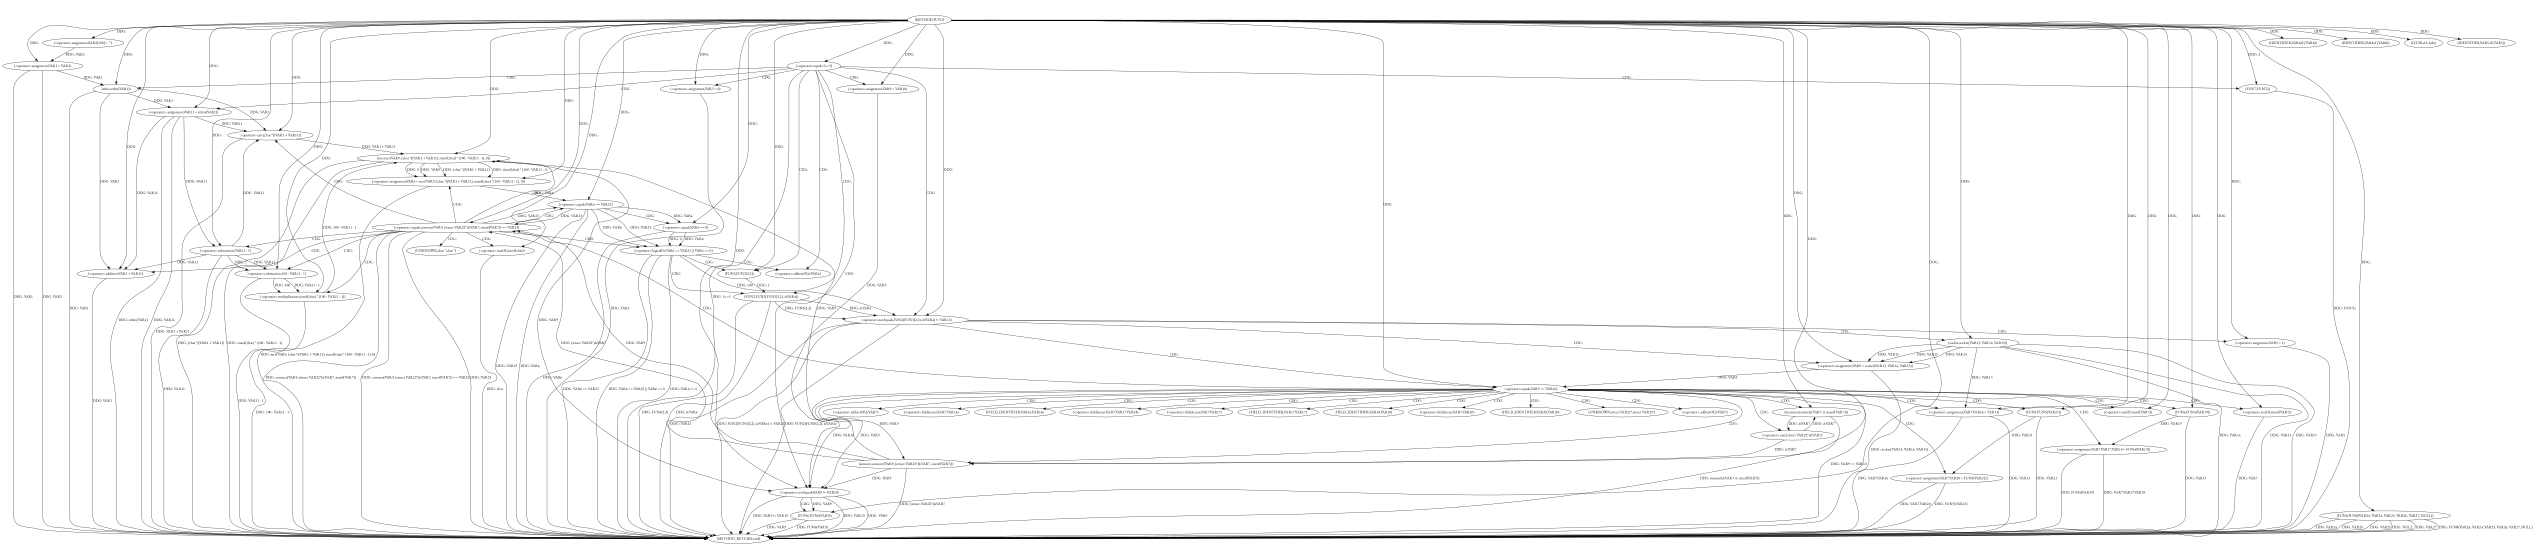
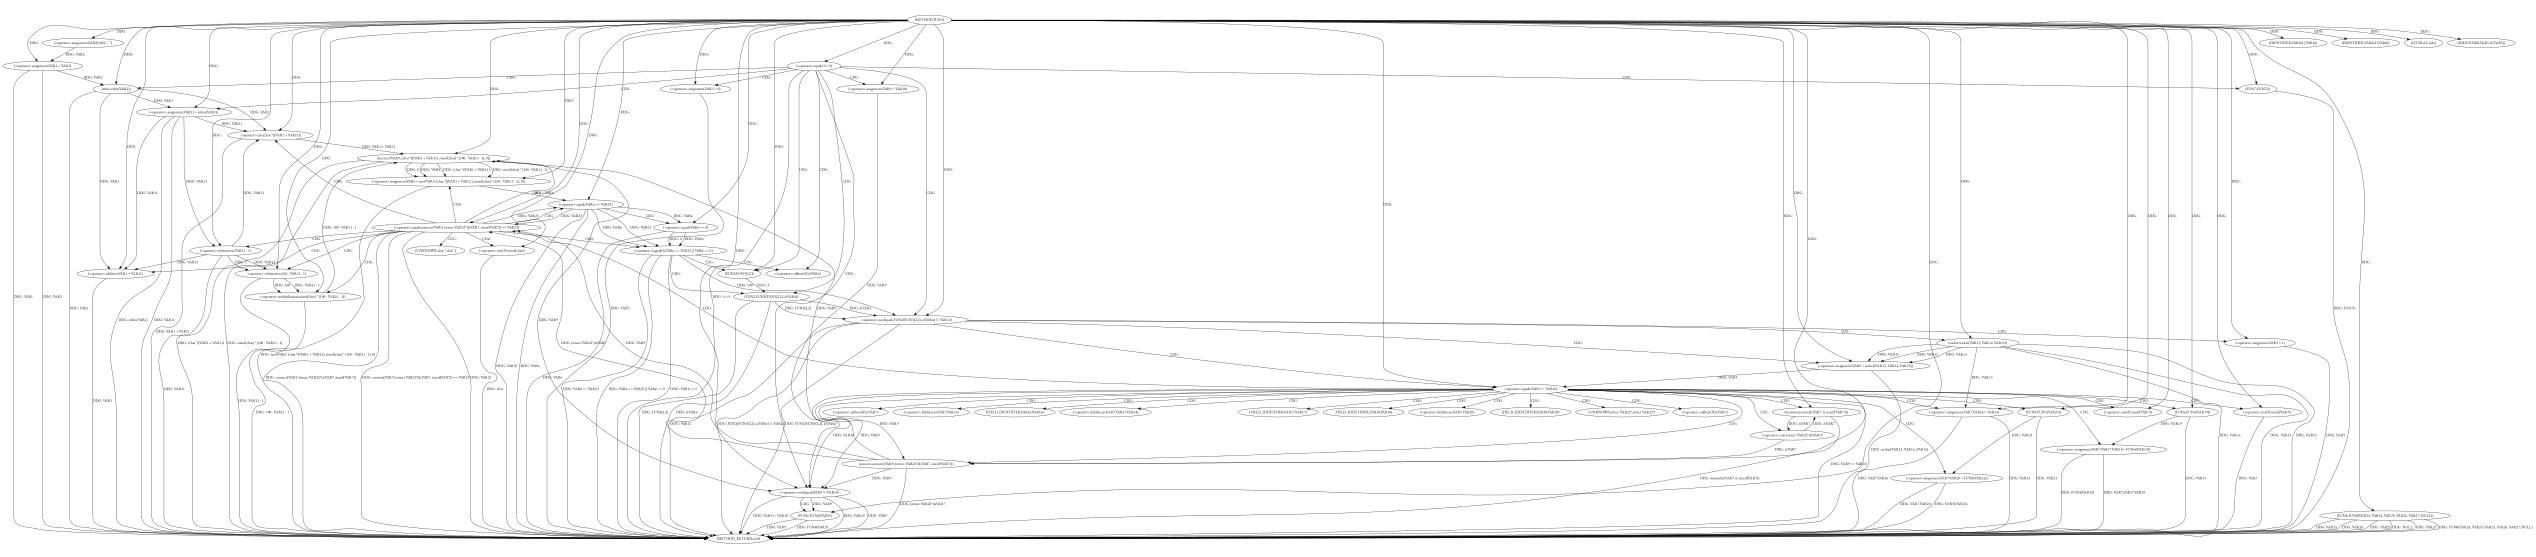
edge "(METHOD,FUN1)" -> "(FUN7,FUN7())": label "DDG: 2" -> "DDG: "
node "(<operator>.fieldAccess,VAR7.VAR17)": removed
